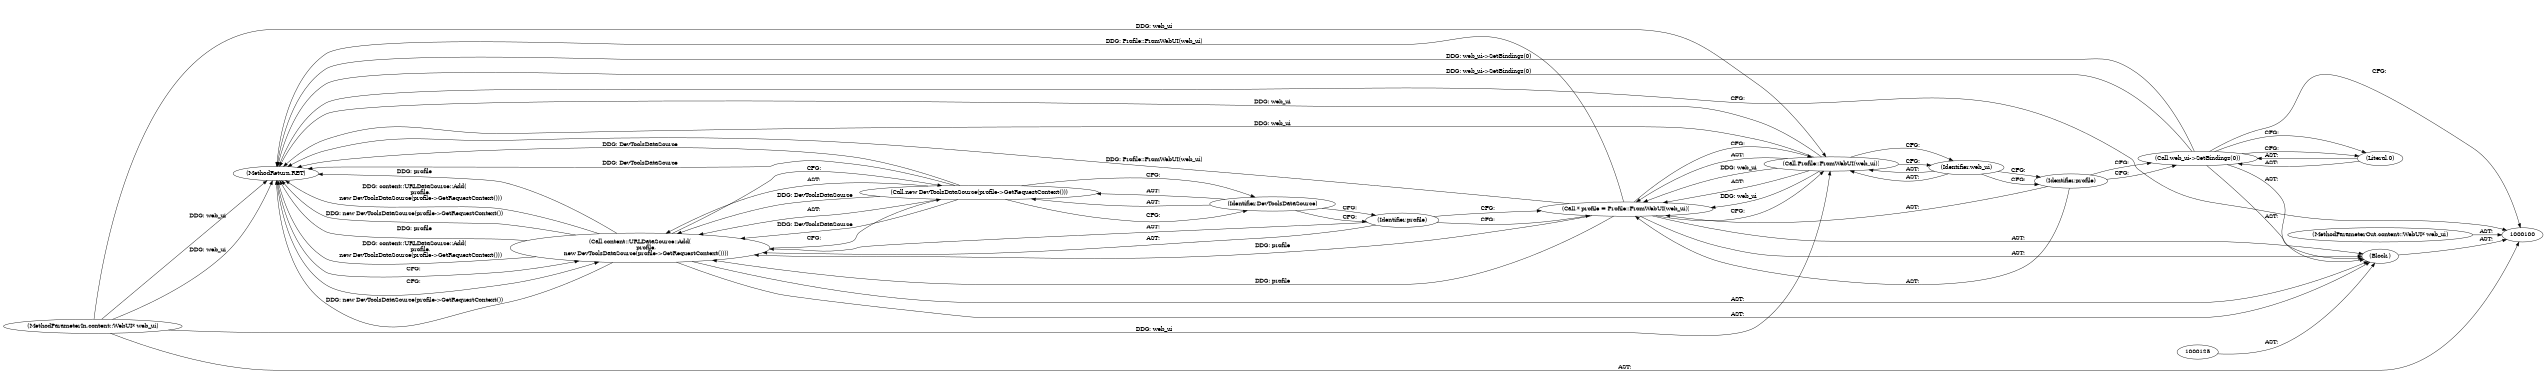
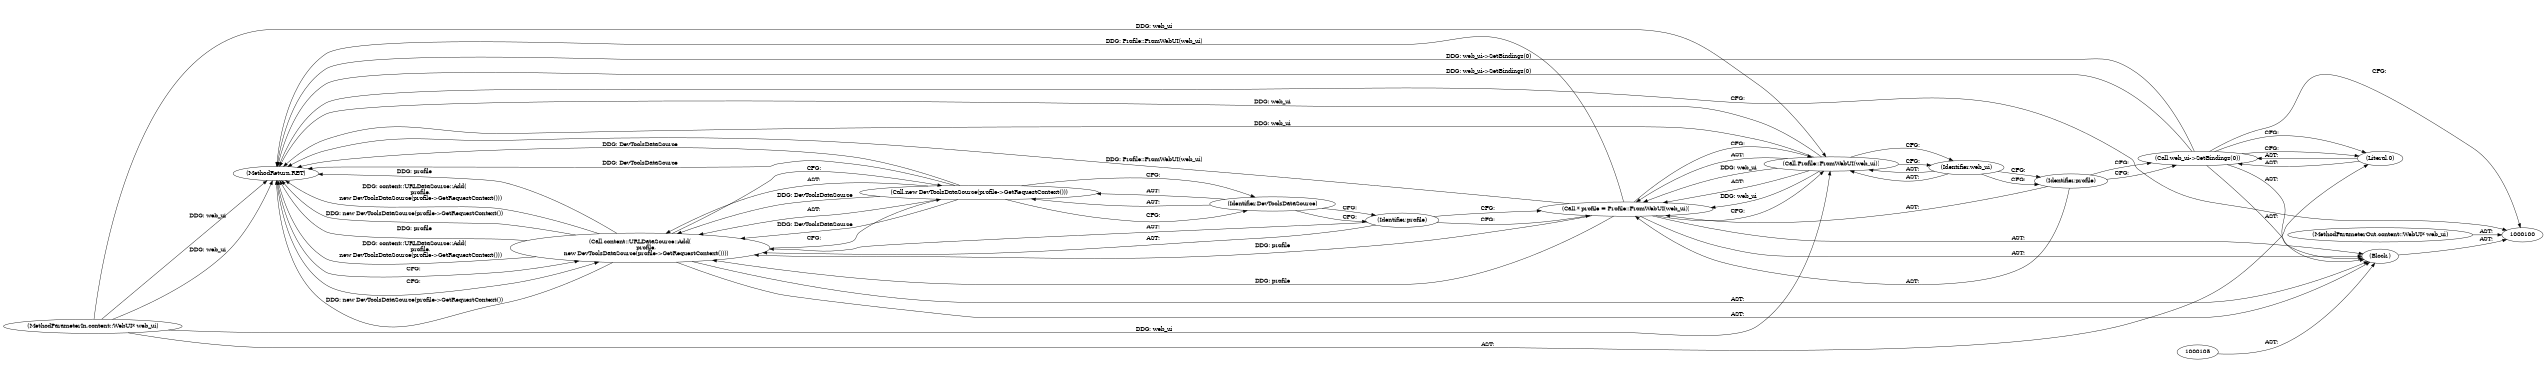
node "1000125": label "1000125" -> "1000105"
edge "(MethodParameterIn,content::WebUI* web_ui)" -> "1000100": now "(MethodParameterIn,content::WebUI* web_ui)" -> "(Literal,0)"
